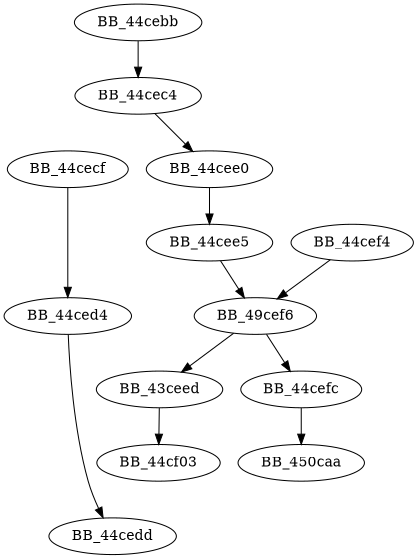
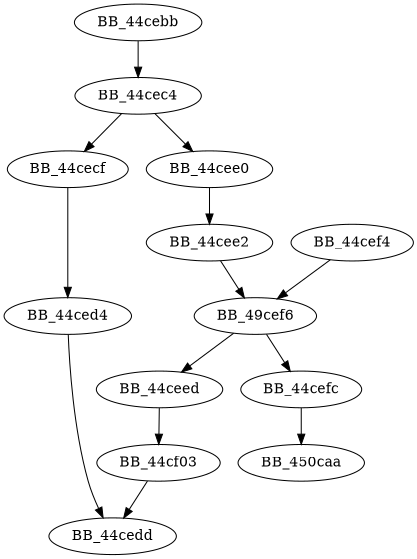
edge "BB_44cec4" -> "BB_44cecf": added
node "BB_44cee5": label "BB_44cee5" -> "BB_44cee2"
node "BB_43ceed": label "BB_43ceed" -> "BB_44ceed"
edge "BB_44cf03" -> "BB_44cedd": added
